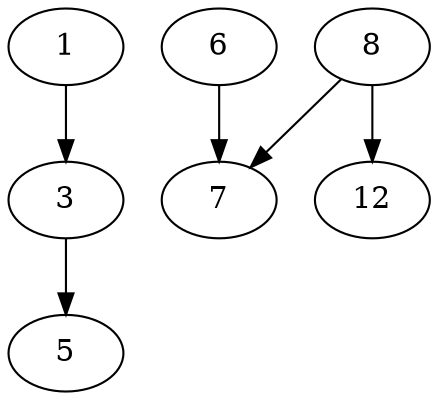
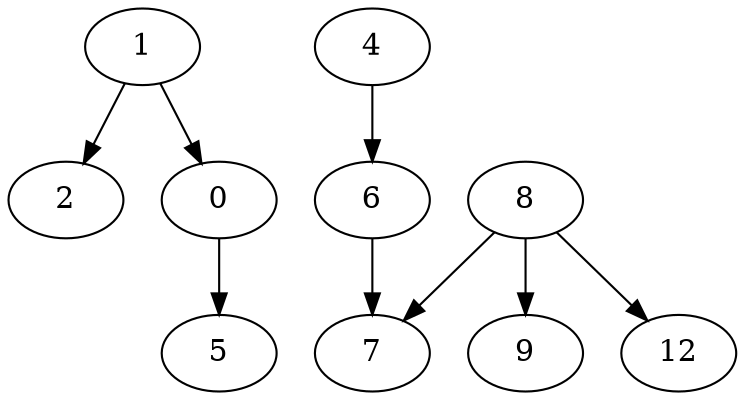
node "4": added
node "3": label "3" -> "0"
node "2": added
node "9": added
